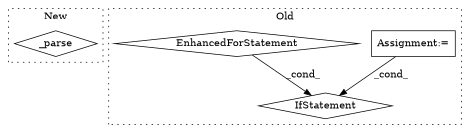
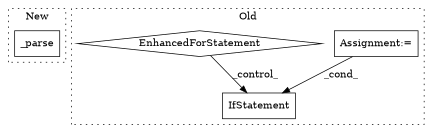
node "_parse": shape diamond -> box
edge "EnhancedForStatement" -> "IfStatement": label "_cond_" -> "_control_"
node "IfStatement": shape diamond -> box
